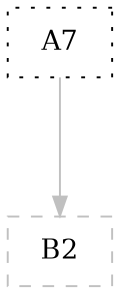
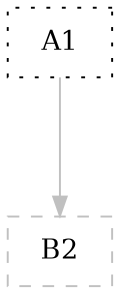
node "A7": label "A7" -> "A1"
